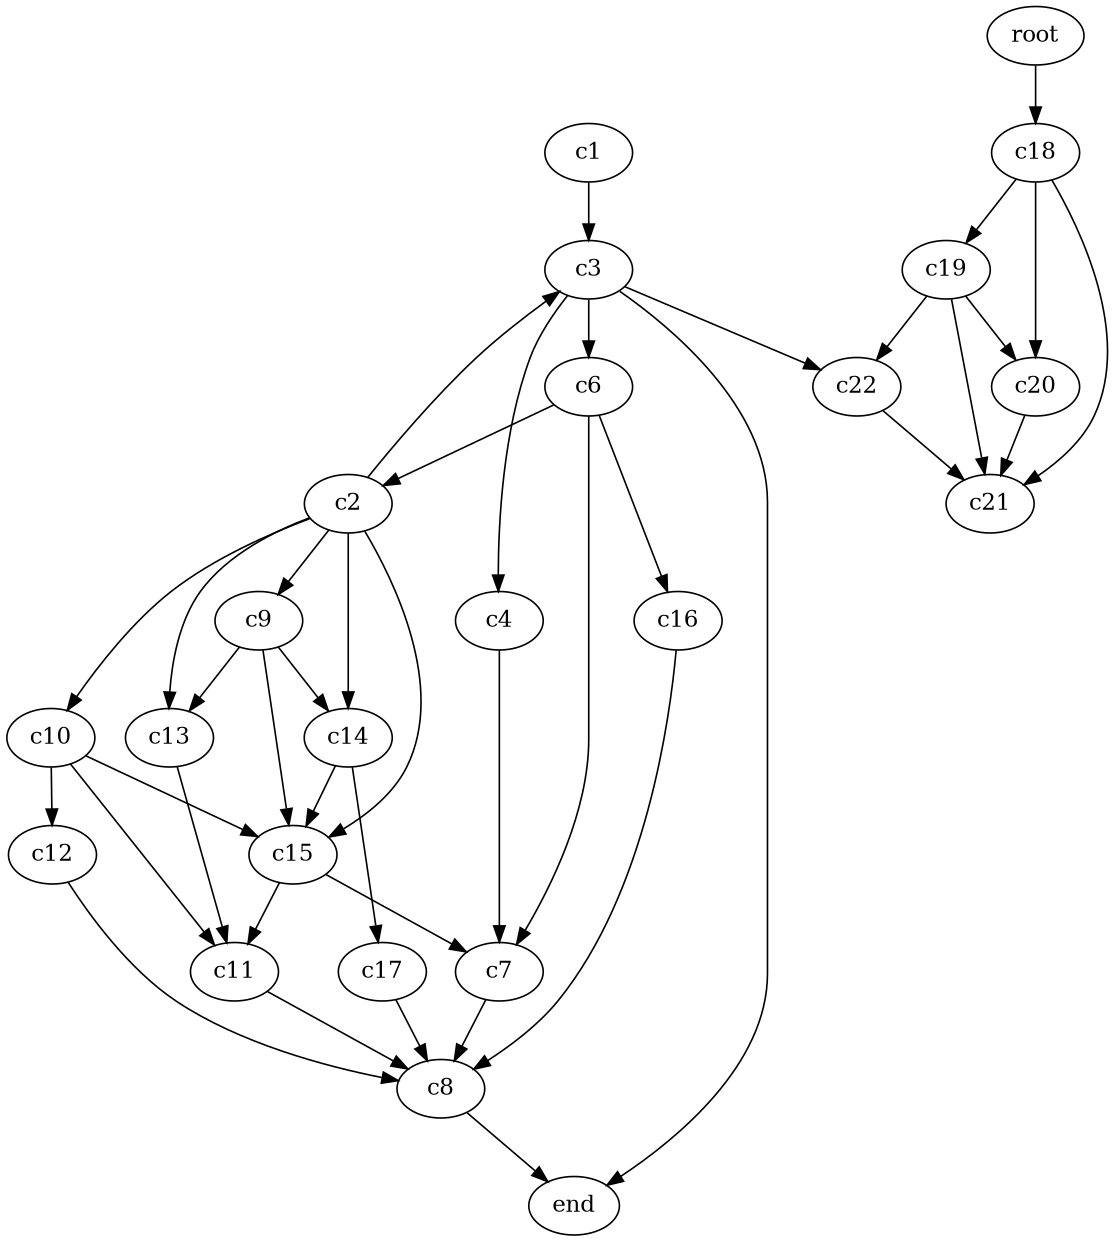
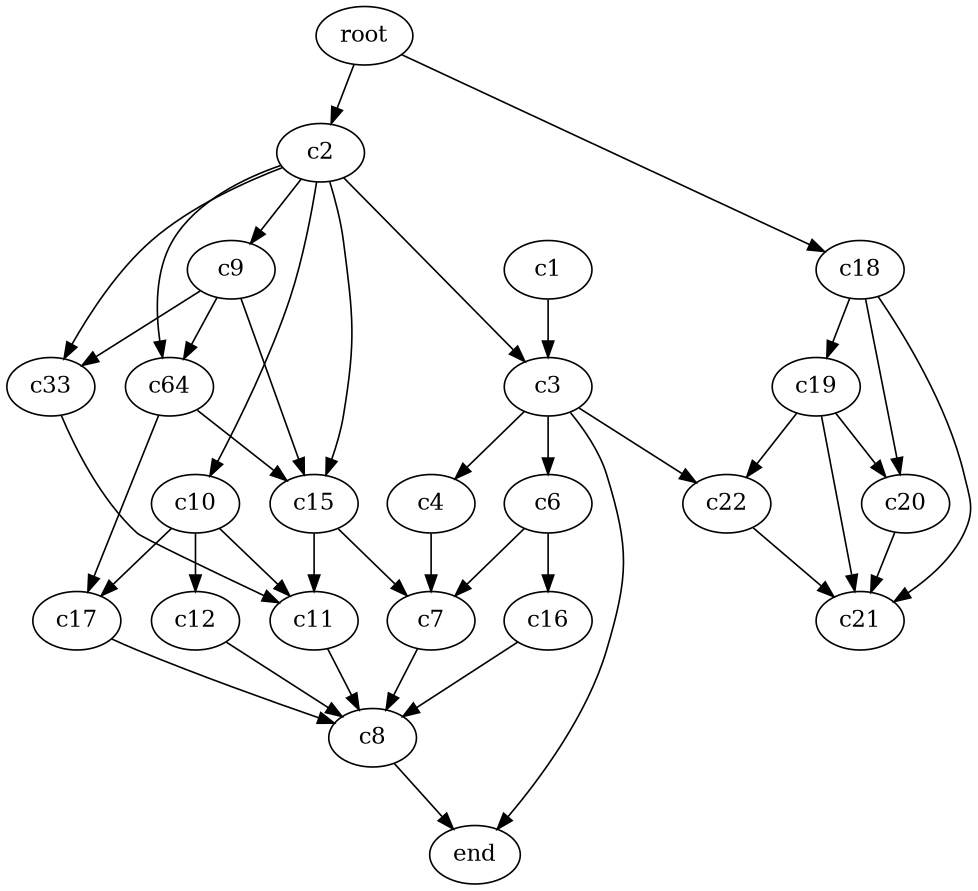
edge "c6" -> "c2": now "root" -> "c2"
node "c13": label "c13" -> "c33"
node "c14": label "c14" -> "c64"
edge "c10" -> "c15": now "c10" -> "c17"
